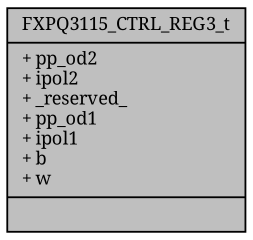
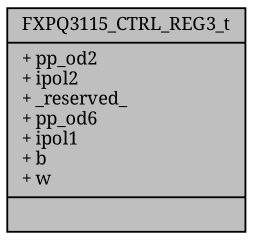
node "FXPQ3115_CTRL_REG3_t": text "+ pp_od1" -> "+ pp_od6"
